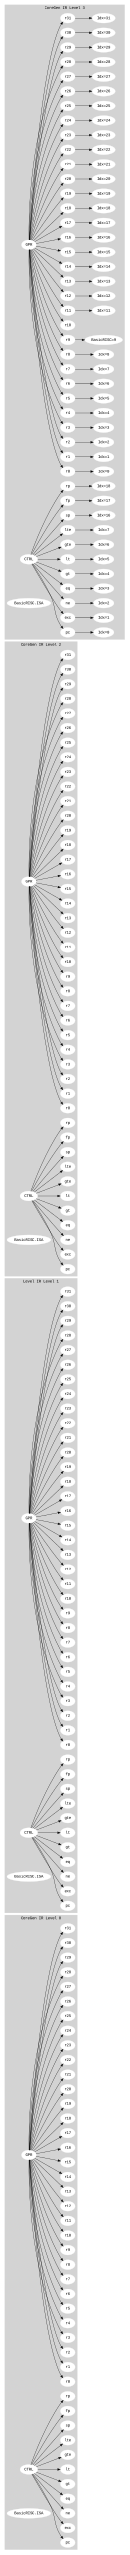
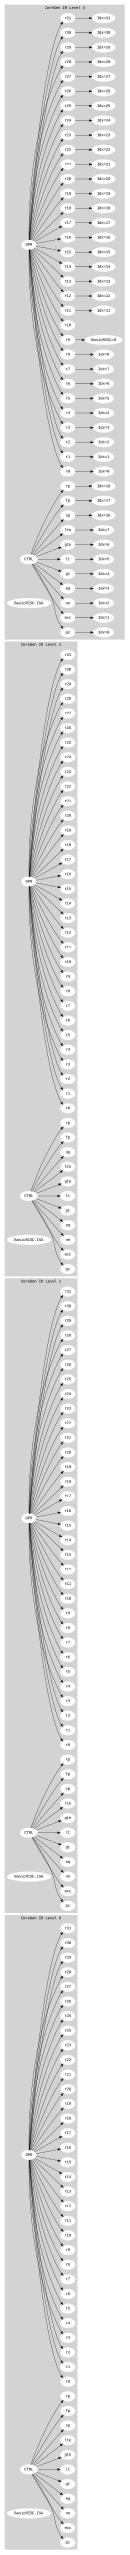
cluster "Level IR Level 1": label "Level IR Level 1" -> "CoreGen IR Level 1"
